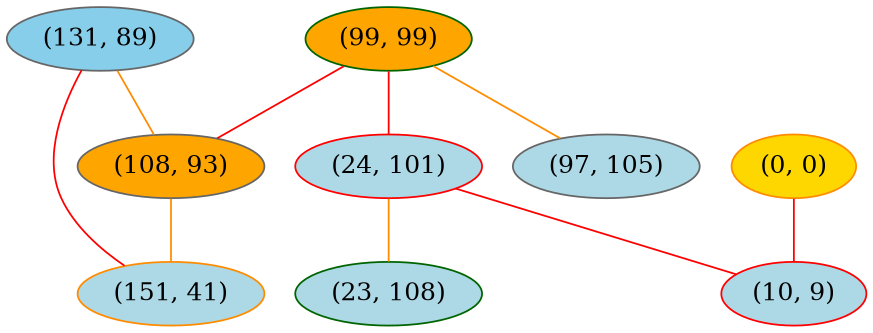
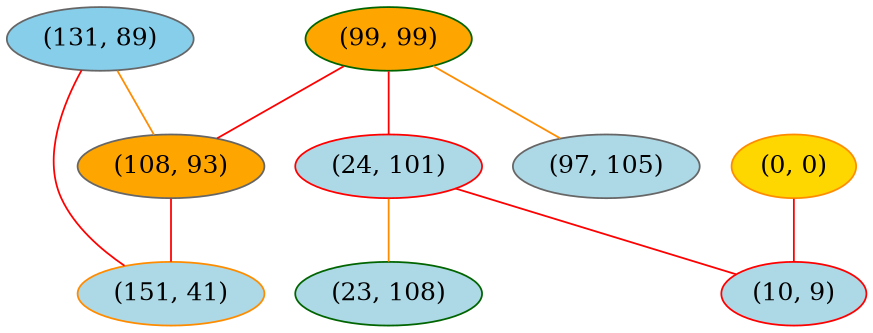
edge "(108, 93)" -- "(151, 41)": color darkorange -> red
